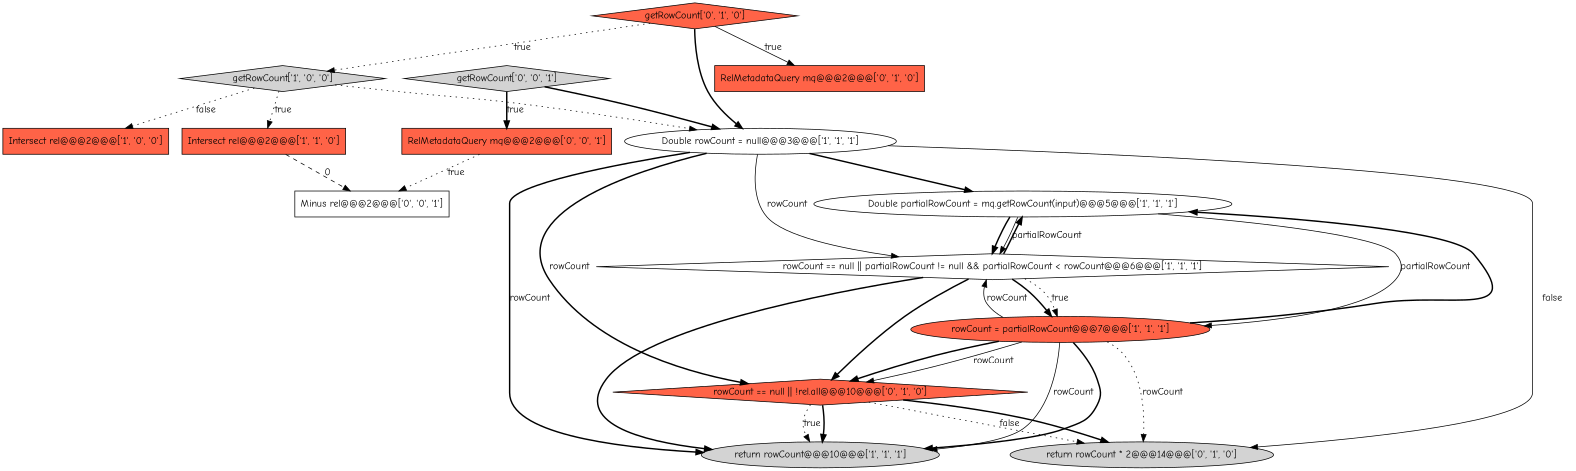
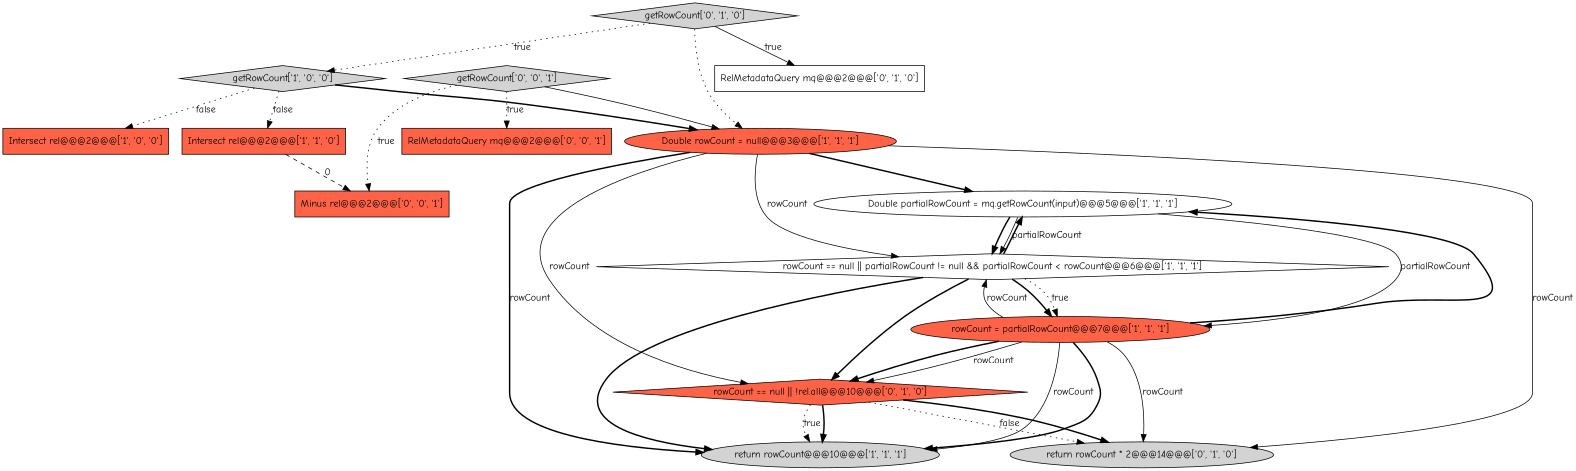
node "getRowCount['0', '1', '0']": fillcolor tomato -> lightgray
node "RelMetadataQuery mq@@@2@@@['0', '1', '0']": fillcolor tomato -> white
edge "getRowCount['0', '1', '0']" -> "Double rowCount = null@@@3@@@['1', '1', '1']": style bold -> dotted
edge "getRowCount['1', '0', '0']" -> "Double rowCount = null@@@3@@@['1', '1', '1']": style dotted -> bold
edge "getRowCount['0', '0', '1']" -> "Double rowCount = null@@@3@@@['1', '1', '1']": style bold -> solid
edge "getRowCount['0', '0', '1']" -> "RelMetadataQuery mq@@@2@@@['0', '0', '1']": style bold -> dotted
edge "getRowCount['1', '0', '0']" -> "Intersect rel@@@2@@@['1', '1', '0']": label "true" -> "false"
node "Double rowCount = null@@@3@@@['1', '1', '1']": fillcolor white -> tomato
edge "RelMetadataQuery mq@@@2@@@['0', '0', '1']" -> "Minus rel@@@2@@@['0', '0', '1']": now "getRowCount['0', '0', '1']" -> "Minus rel@@@2@@@['0', '0', '1']"
node "Minus rel@@@2@@@['0', '0', '1']": fillcolor white -> tomato
edge "Double rowCount = null@@@3@@@['1', '1', '1']" -> "rowCount == null || !rel.all@@@10@@@['0', '1', '0']": style bold -> solid
edge "Double rowCount = null@@@3@@@['1', '1', '1']" -> "return rowCount * 2@@@14@@@['0', '1', '0']": label "false" -> "rowCount"
edge "rowCount = partialRowCount@@@7@@@['1', '1', '1']" -> "return rowCount * 2@@@14@@@['0', '1', '0']": style dotted -> solid
